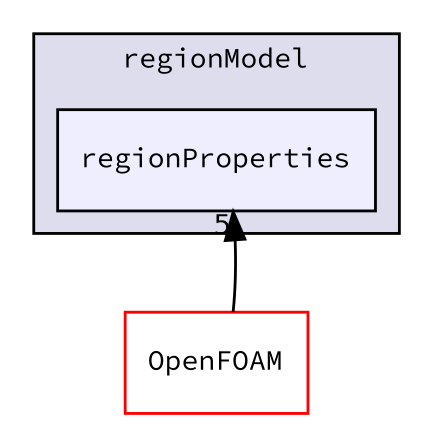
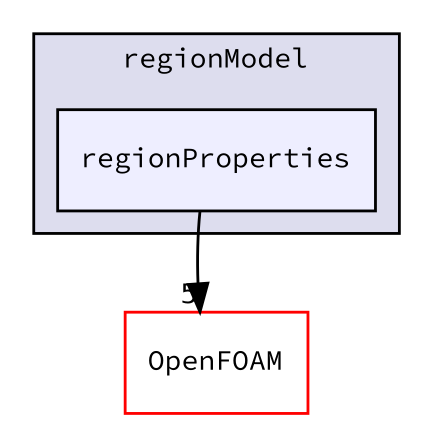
edge "OpenFOAM" -> "regionProperties": reversed
